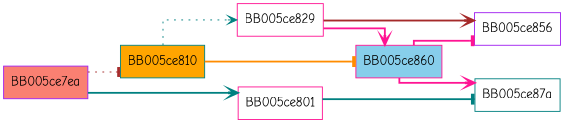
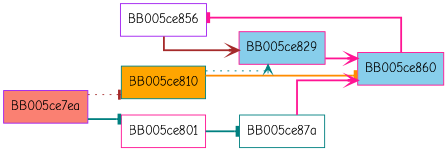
node "BB005ce829": fillcolor white -> skyblue
edge "BB005ce829" -> "BB005ce856": reversed
edge "BB005ce860" -> "BB005ce87a": reversed
edge "BB005ce7ea" -> "BB005ce801": arrowhead vee -> tee
